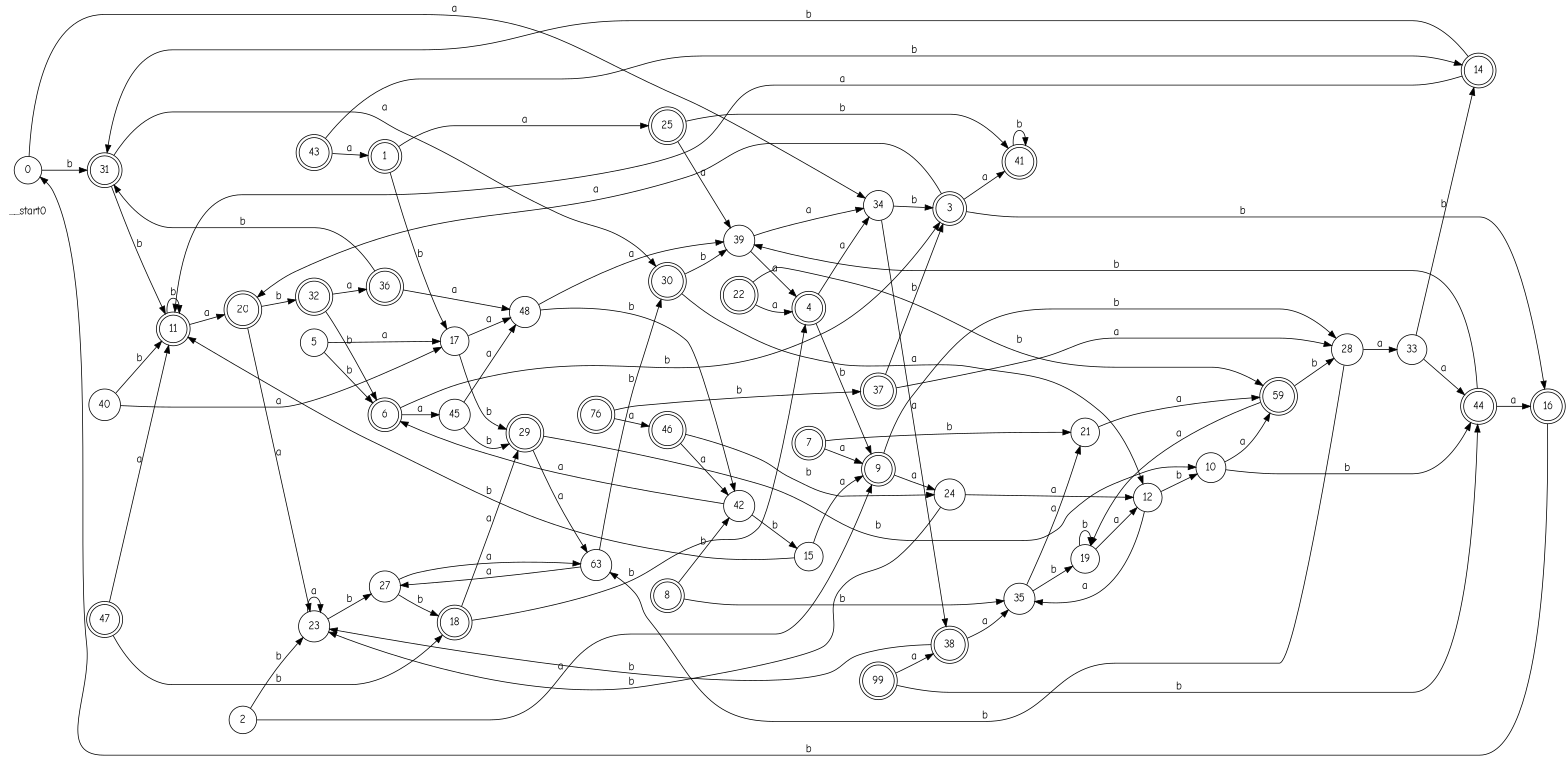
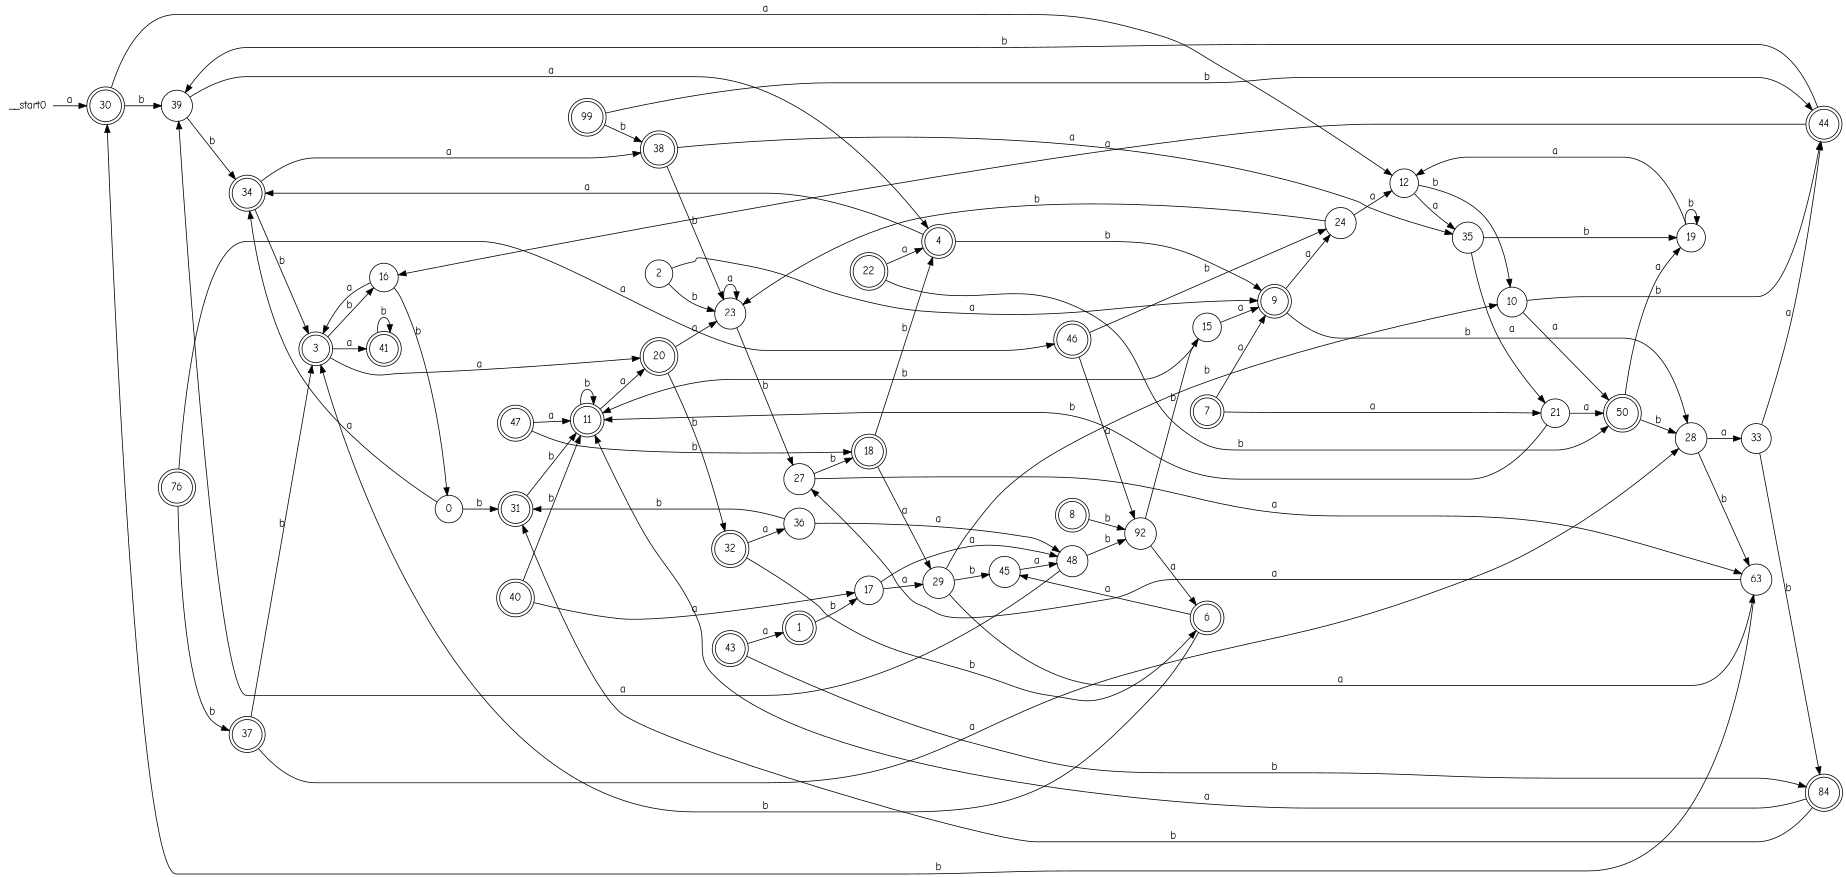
node "14": label "14" -> "84"
edge "31" -> "30": now "__start0" -> "30"
node "25": removed
node "34": shape circle -> doublecircle
edge "39" -> "34": label "a" -> "b"
node "36": shape doublecircle -> circle
edge "16" -> "3": added, label "a"
node "5": removed
node "59": label "59" -> "50"
node "40": shape circle -> doublecircle
node "16": shape doublecircle -> circle
edge "17" -> "29": label "b" -> "a"
edge "21" -> "11": added, label "b"
edge "7" -> "21": label "b" -> "a"
node "29": shape doublecircle -> circle
edge "45" -> "29": reversed
node "42": label "42" -> "92"
edge "8" -> "35": removed, label "b"
edge "99" -> "38": label "a" -> "b"
